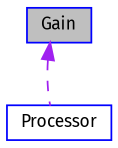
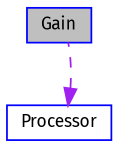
edge "Processor" -> "Gain": reversed
